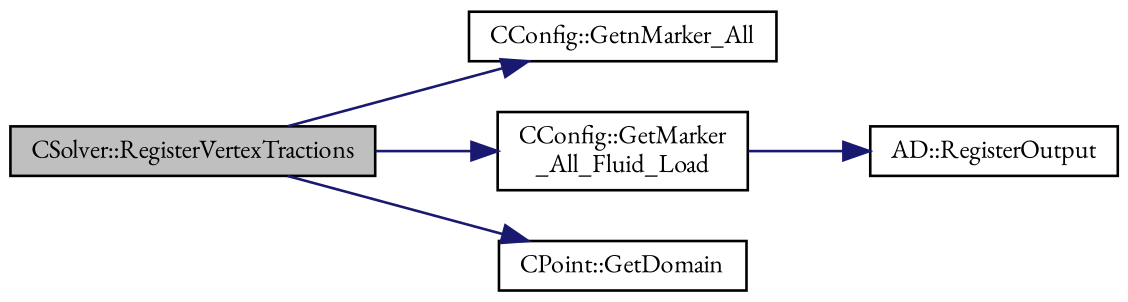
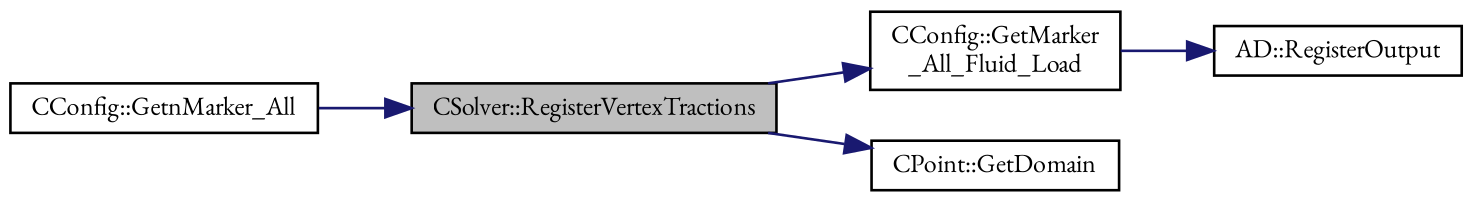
edge "CSolver::RegisterVertexTractions" -> "CConfig::GetnMarker_All": reversed
